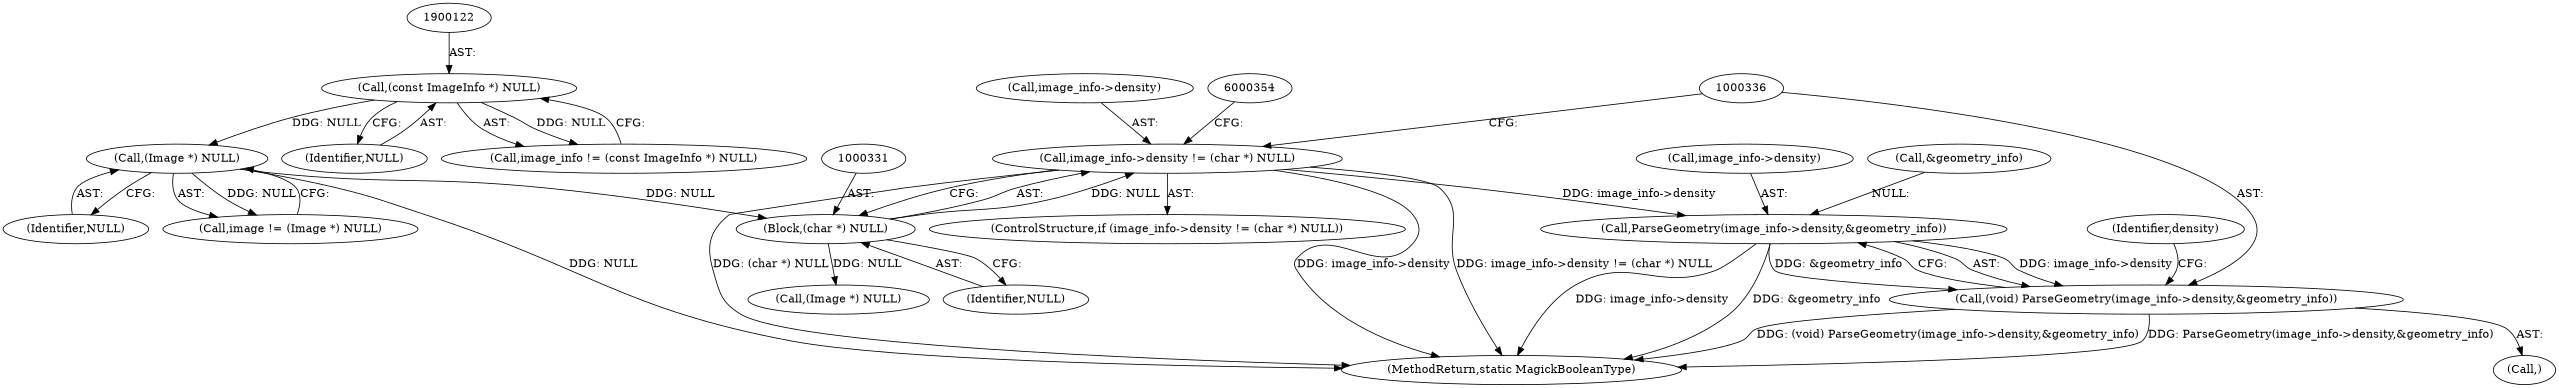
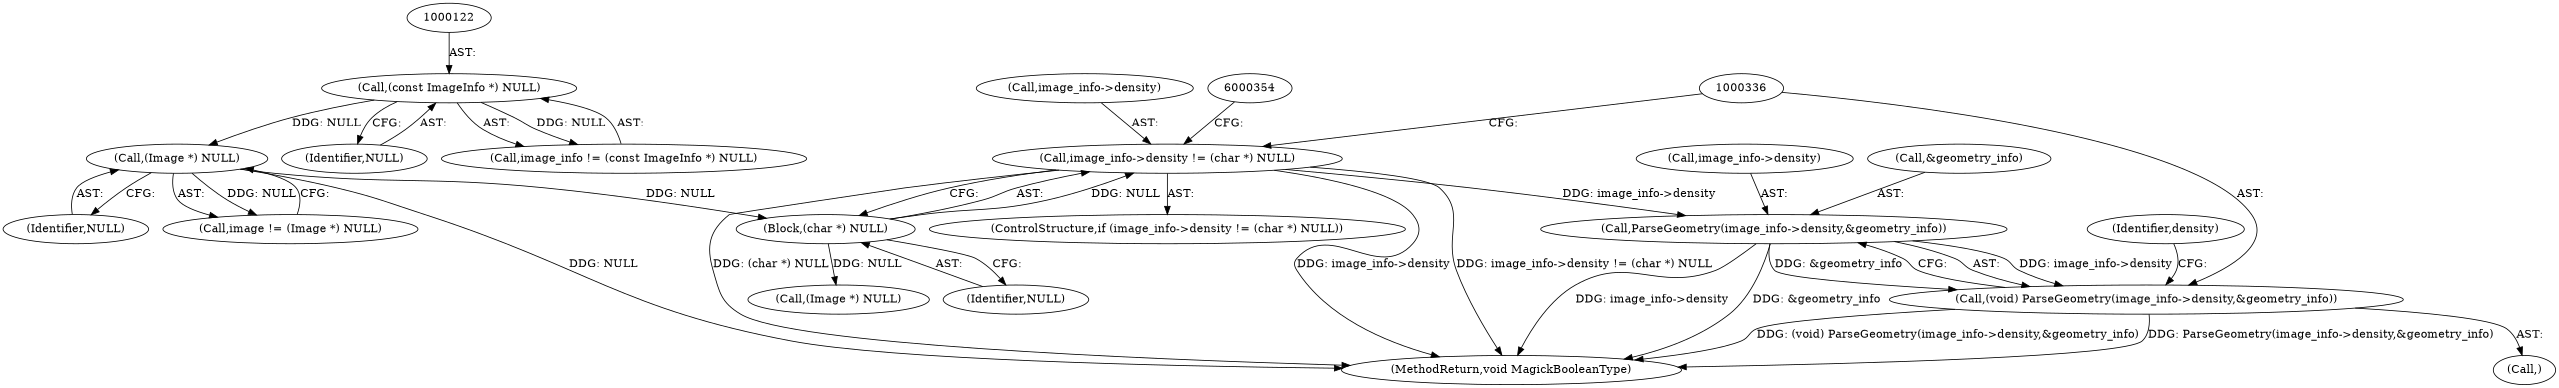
node "1900122": label "1900122" -> "1000122"
edge "(Call,image_info != (const ImageInfo *) NULL)" -> "(Call,(const ImageInfo *) NULL)": label "CFG: " -> "AST: "
node "1000331": removed
edge "(Call,&geometry_info)" -> "(Call,ParseGeometry(image_info->density,&geometry_info))": label "NULL: " -> "AST: "
node "(MethodReturn,static MagickBooleanType)": label "(MethodReturn,static MagickBooleanType)" -> "(MethodReturn,void MagickBooleanType)"
